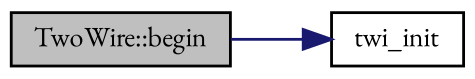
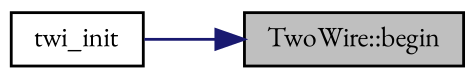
edge "TwoWire::begin" -> "twi_init": reversed
